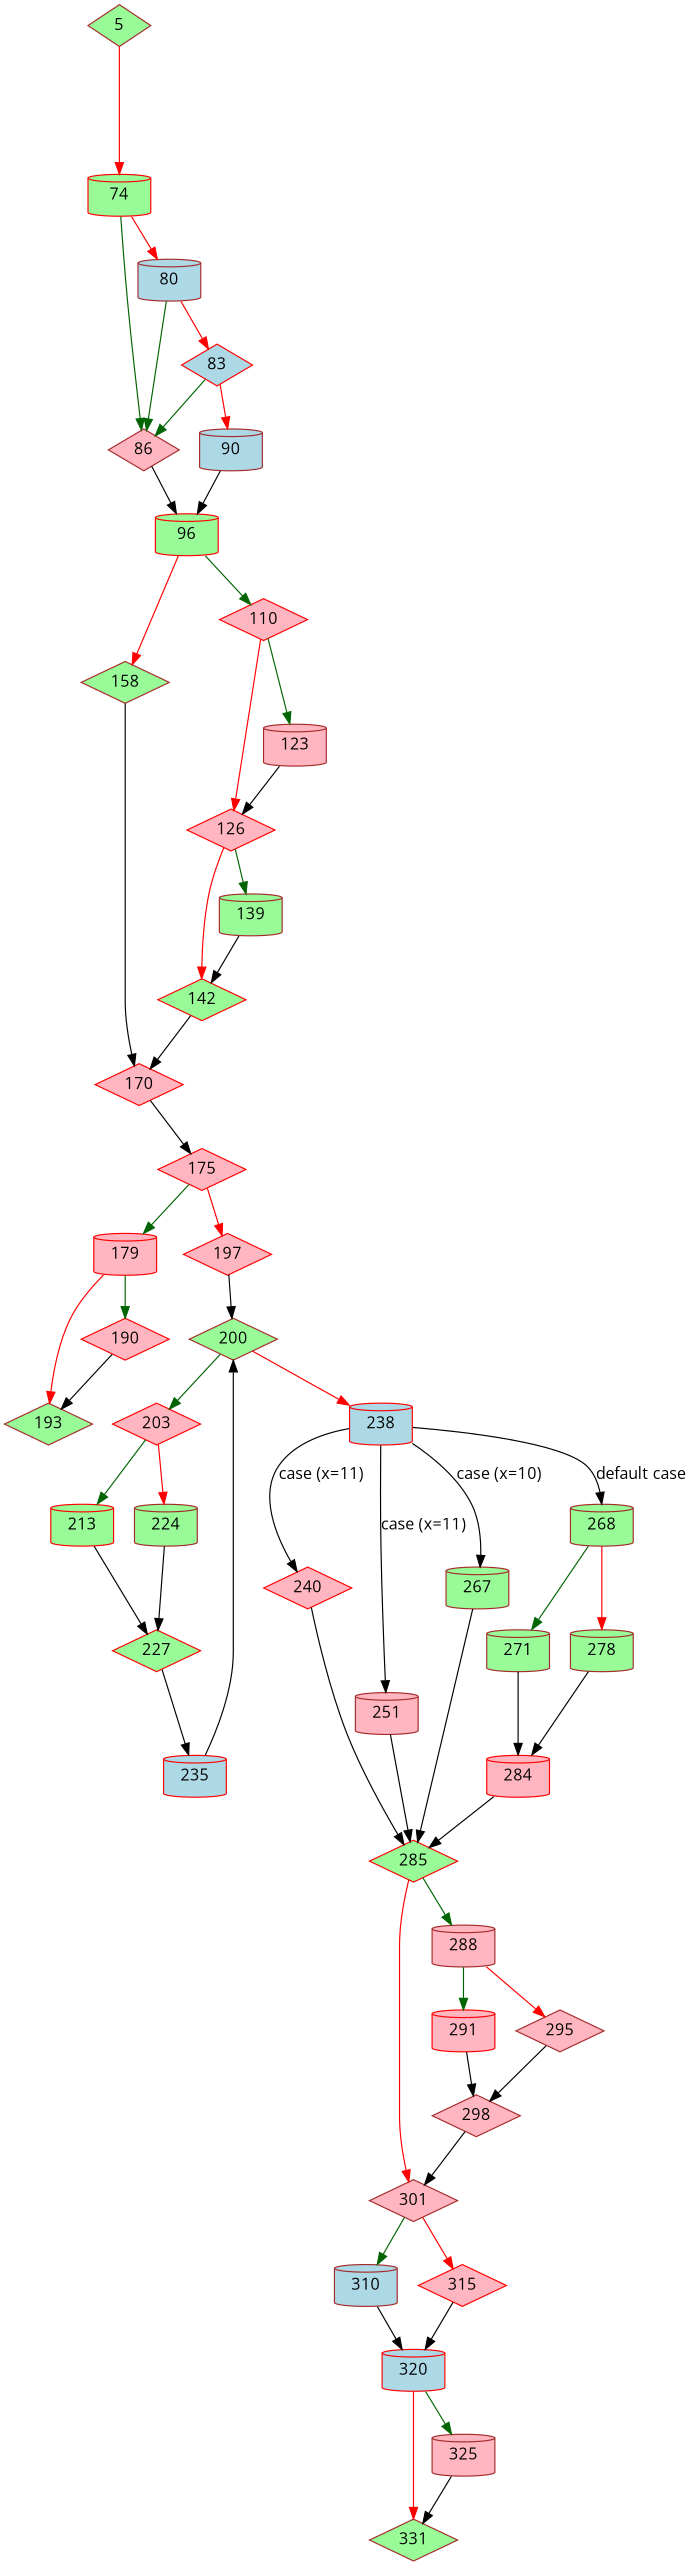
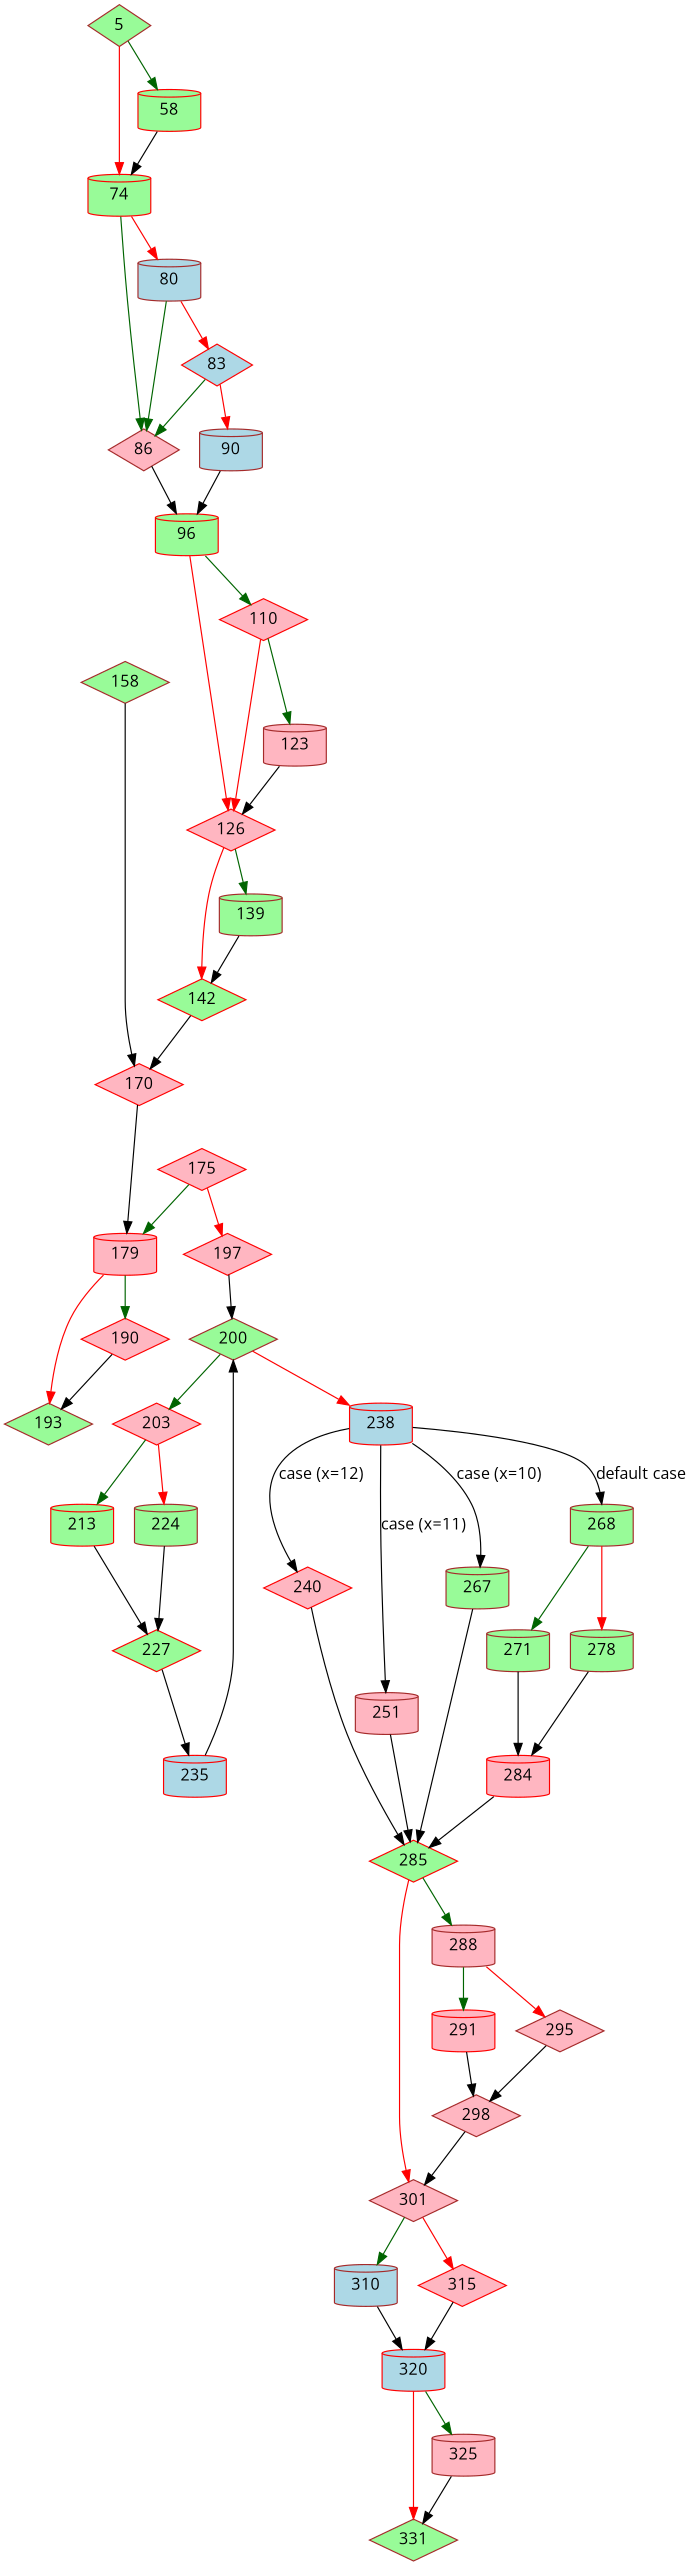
node "58": added
edge "96" -> "158": now "96" -> "126"
edge "170" -> "175": now "170" -> "179"
edge "238" -> "240": label "case (x=11)" -> "case (x=12)"
